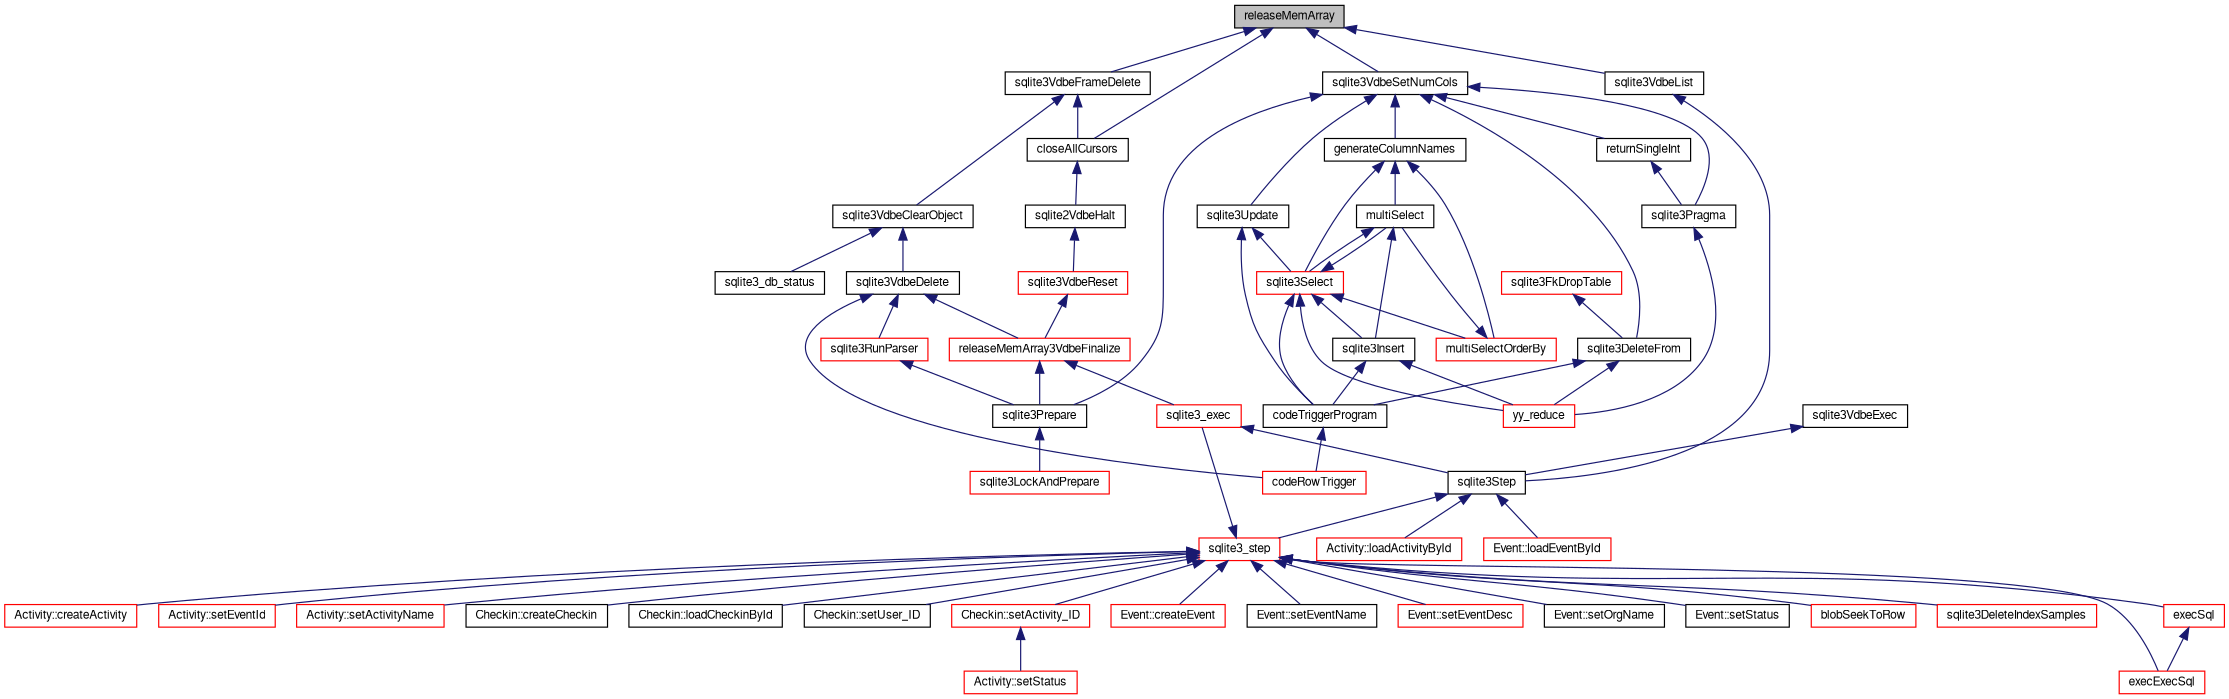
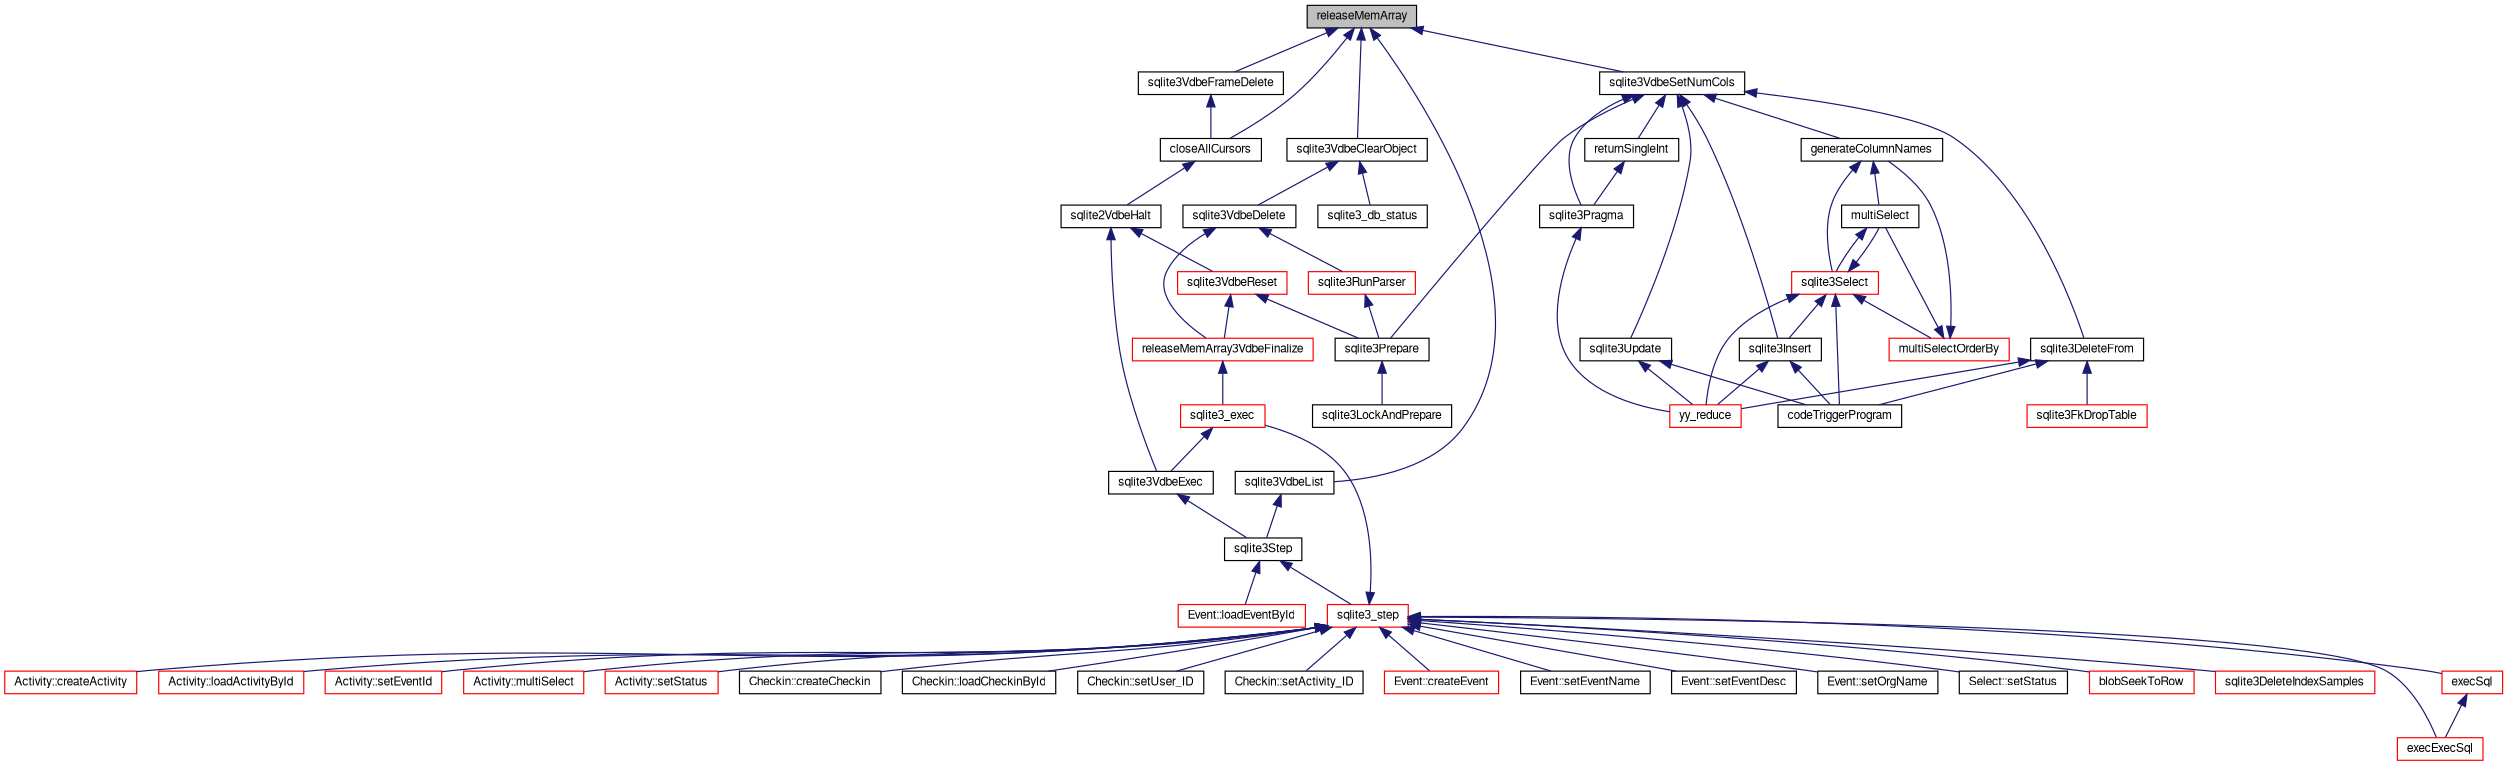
edge "sqlite3VdbeClearObject" -> "sqlite3VdbeFrameDelete": now "sqlite3VdbeClearObject" -> "releaseMemArray"
edge "multiSelectOrderBy" -> "generateColumnNames": reversed
edge "sqlite3Select" -> "sqlite3Update": now "yy_reduce" -> "sqlite3Update"
edge "sqlite3Insert" -> "multiSelect": now "sqlite3Insert" -> "sqlite3VdbeSetNumCols"
edge "sqlite3DeleteFrom" -> "sqlite3FkDropTable": reversed
edge "sqlite3VdbeExec" -> "sqlite2VdbeHalt": added
edge "sqlite3Prepare" -> "releaseMemArray3VdbeFinalize": now "sqlite3Prepare" -> "sqlite3VdbeReset"
edge "sqlite3Step" -> "sqlite3_exec": now "sqlite3VdbeExec" -> "sqlite3_exec"
node "sqlite3LockAndPrepare": color red -> black
node "codeRowTrigger": removed
edge "Activity::loadActivityById" -> "sqlite3Step": now "Activity::loadActivityById" -> "sqlite3_step"
node "Activity::setActivityName": label "Activity::setActivityName" -> "Activity::multiSelect"
node "Checkin::setActivity_ID": color red -> black
node "Event::setEventDesc": color red -> black
node "Event::setStatus": label "Event::setStatus" -> "Select::setStatus"
edge "Activity::setStatus" -> "Checkin::setActivity_ID": now "Activity::setStatus" -> "sqlite3_step"
